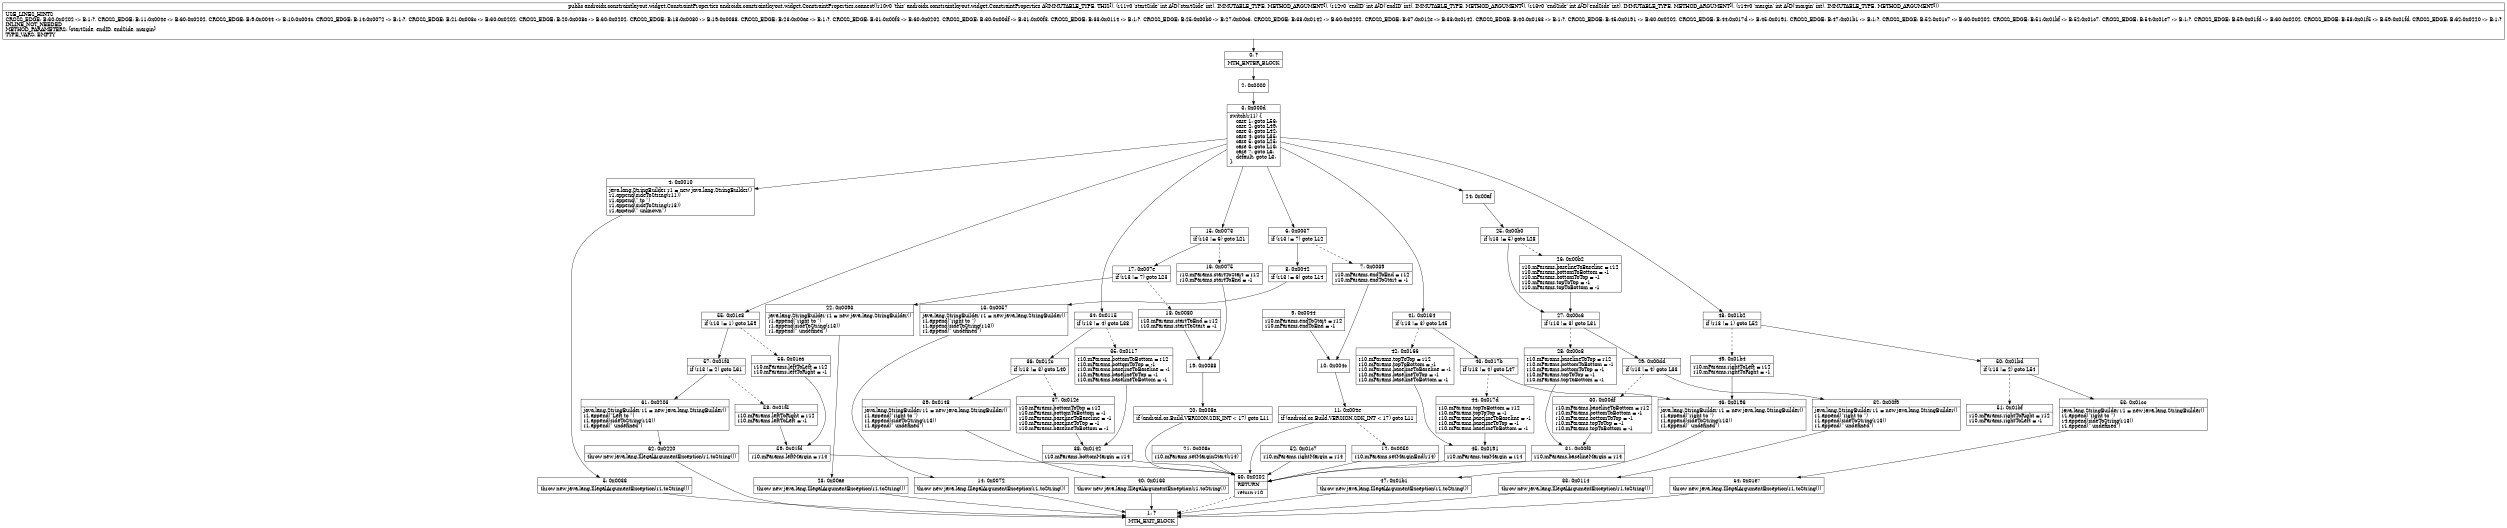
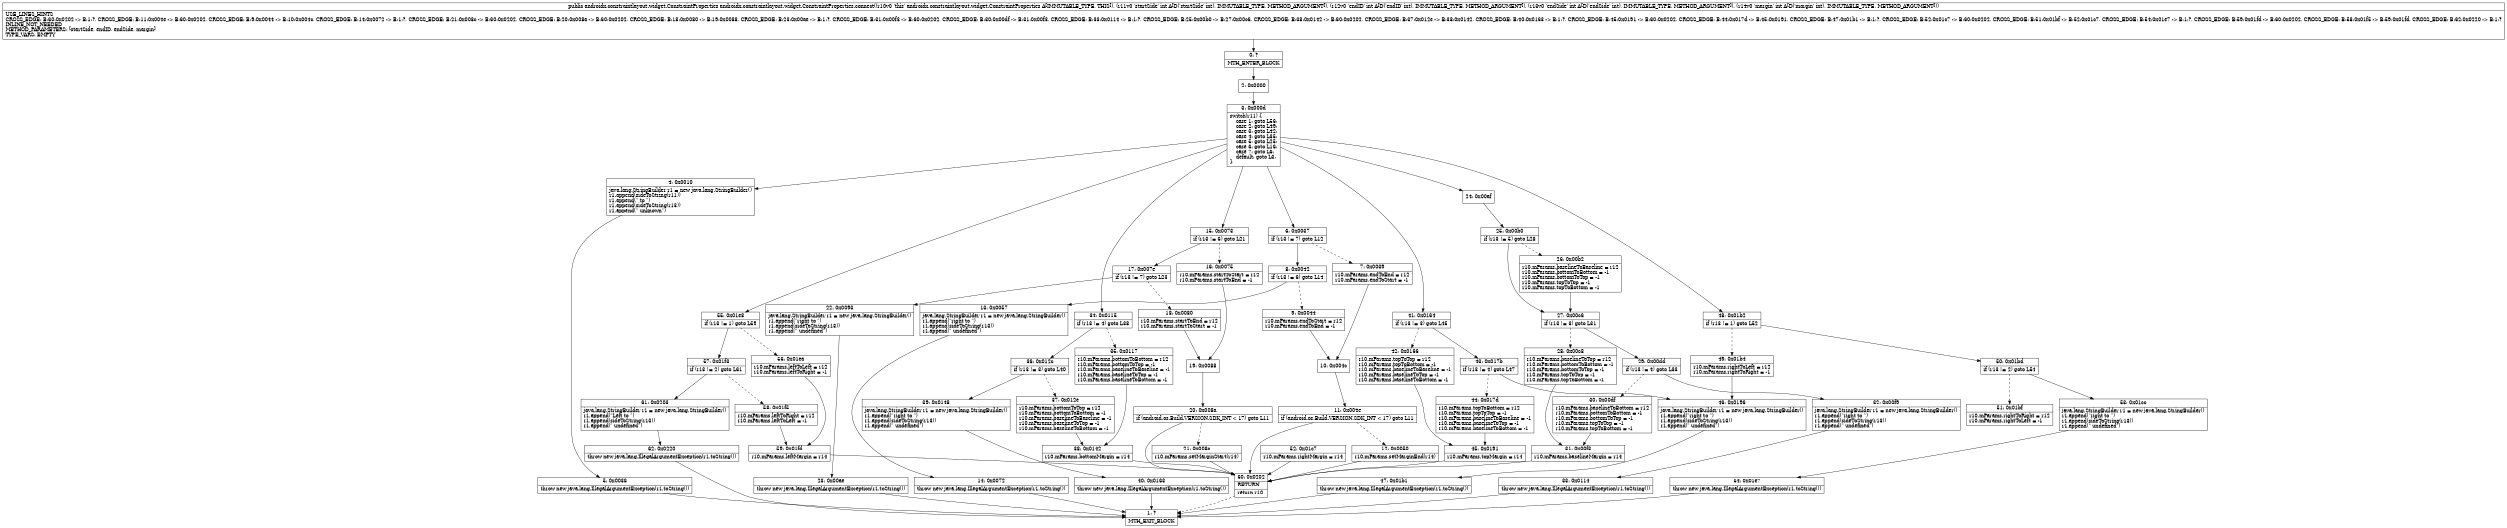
edge "8: 0x0042" -> "9: 0x0044": added
node "53: 0x01cc": text "r4.append(sideToString(r13))" -> "r1.append(sideToString(r13))"
edge "20: 0x008a" -> "21: 0x008c": added
